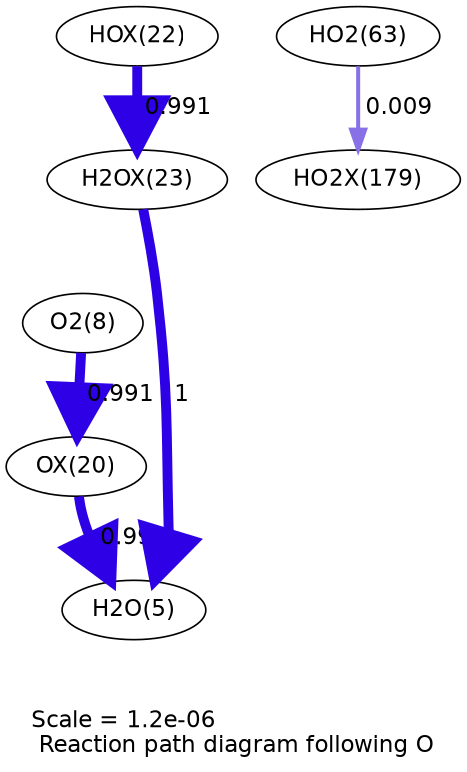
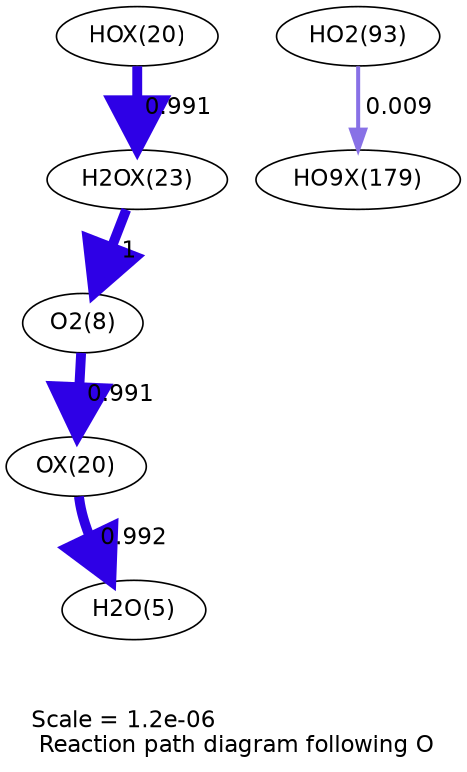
node "HOX(22)": label "HOX(22)" -> "HOX(20)"
node "HO2(63)": label "HO2(63)" -> "HO2(93)"
node "HO2X(179)": label "HO2X(179)" -> "HO9X(179)"
edge "H2OX(23)" -> "H2O(5)": now "H2OX(23)" -> "O2(8)"
